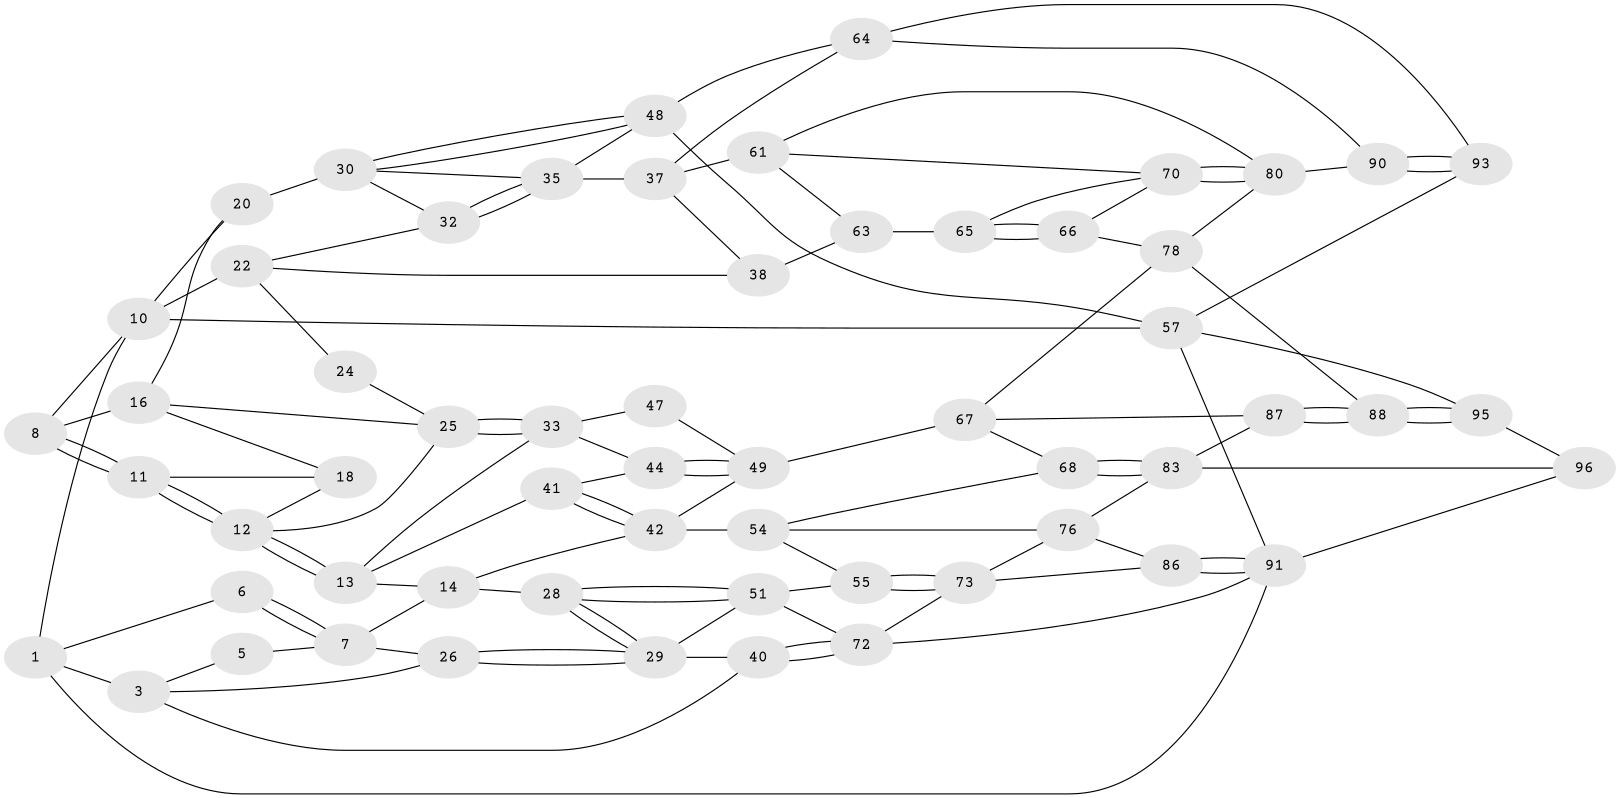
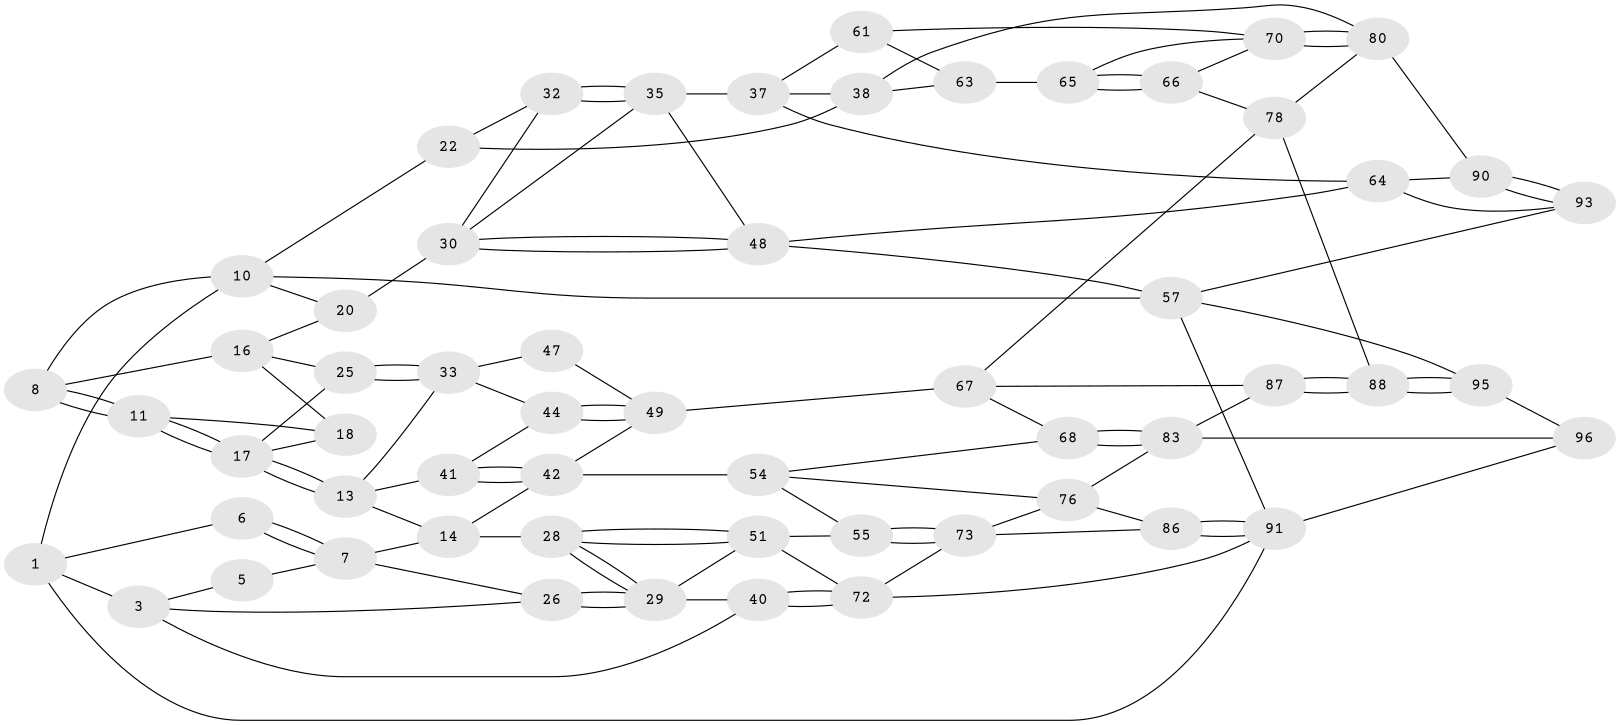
edge "61" -- "80": now "38" -- "80"
node "24": removed
node "12": label "12" -> "17"
